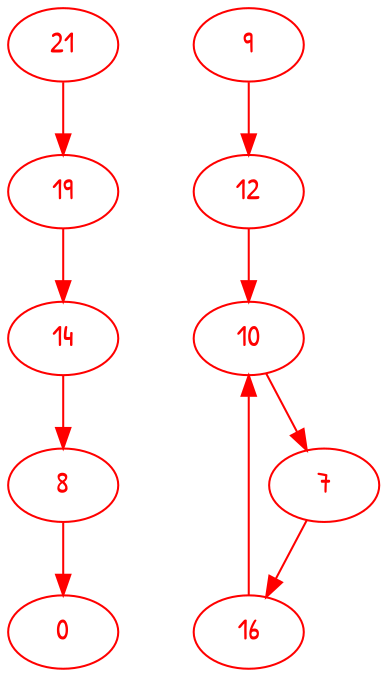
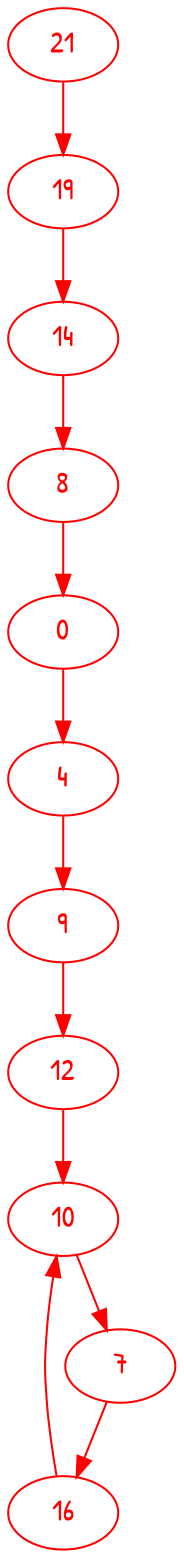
node "4": added
